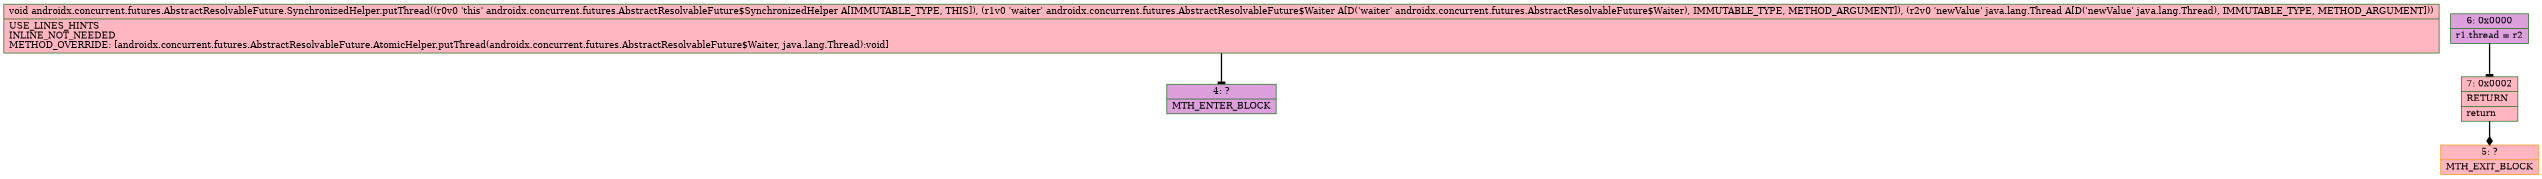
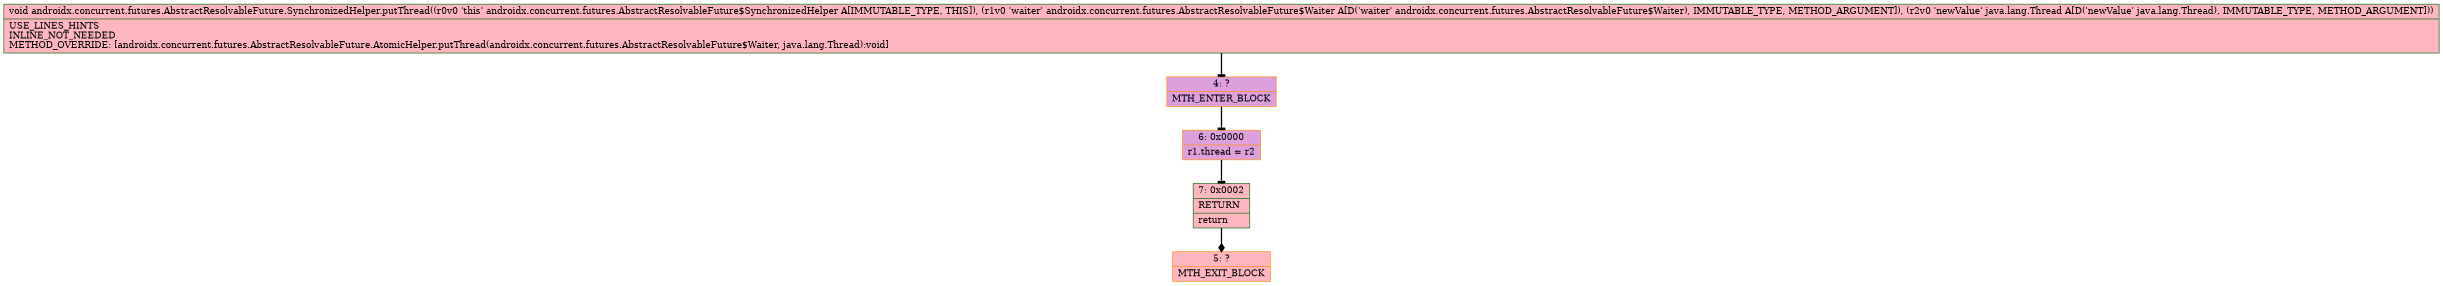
node "6: 0x0000": color darkgreen -> darkorange
node "4: ?": color darkgreen -> darkorange
edge "4: ?" -> "6: 0x0000": added
